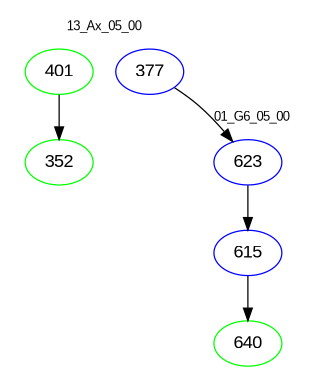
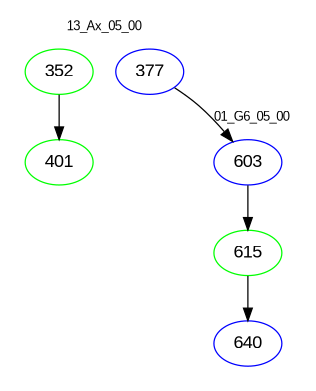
edge "401" -> "352": reversed
node "623": label "623" -> "603"
node "615": color blue -> green
node "640": color green -> blue
